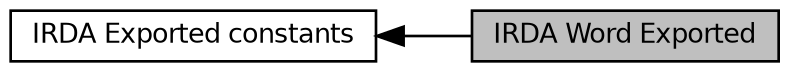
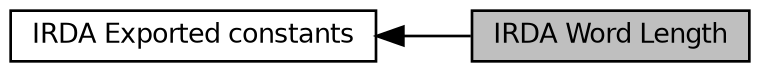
node "IRDA Word Exported": label "IRDA Word Exported" -> "IRDA Word Length"
